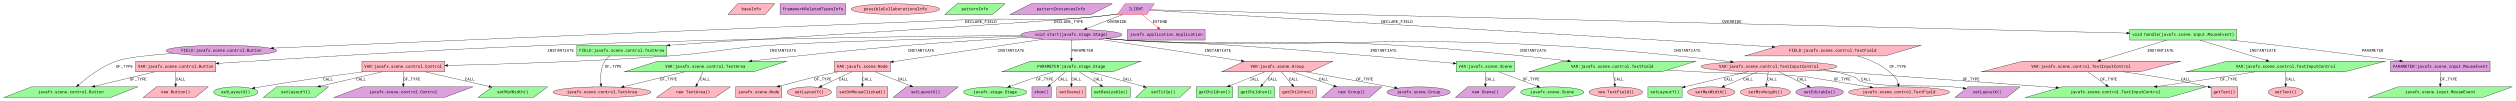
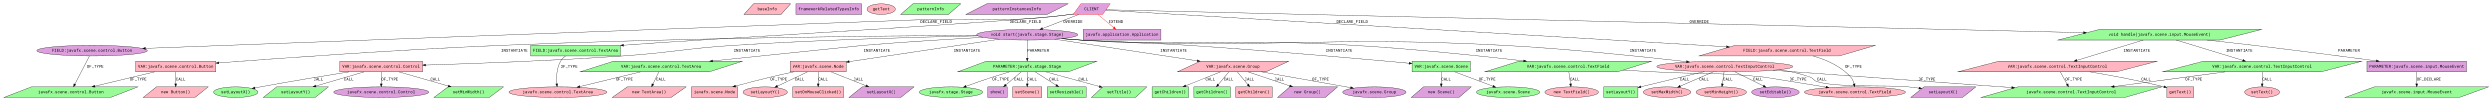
node "possibleCollaborationsInfo": label "possibleCollaborationsInfo" -> "getText"
edge "CLIENT" -> "FIELD:javafx.scene.control.TextArea": label "DECLARE_TYPE" -> "DECLARE_FIELD"
node "void handle(javafx.scene.input.MouseEvent)": shape box -> parallelogram
edge "PARAMETER:javafx.scene.input.MouseEvent" -> "javafx.scene.input.MouseEvent": label "OF_TYPE" -> "OF_DECLARE"
node "javafx.scene.control.Control": shape parallelogram -> ellipse
